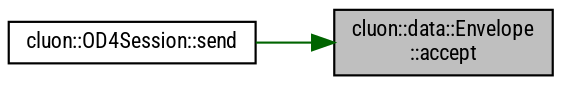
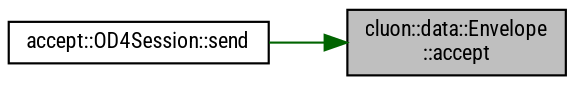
node "cluon::OD4Session::send": label "cluon::OD4Session::send" -> "accept::OD4Session::send"
